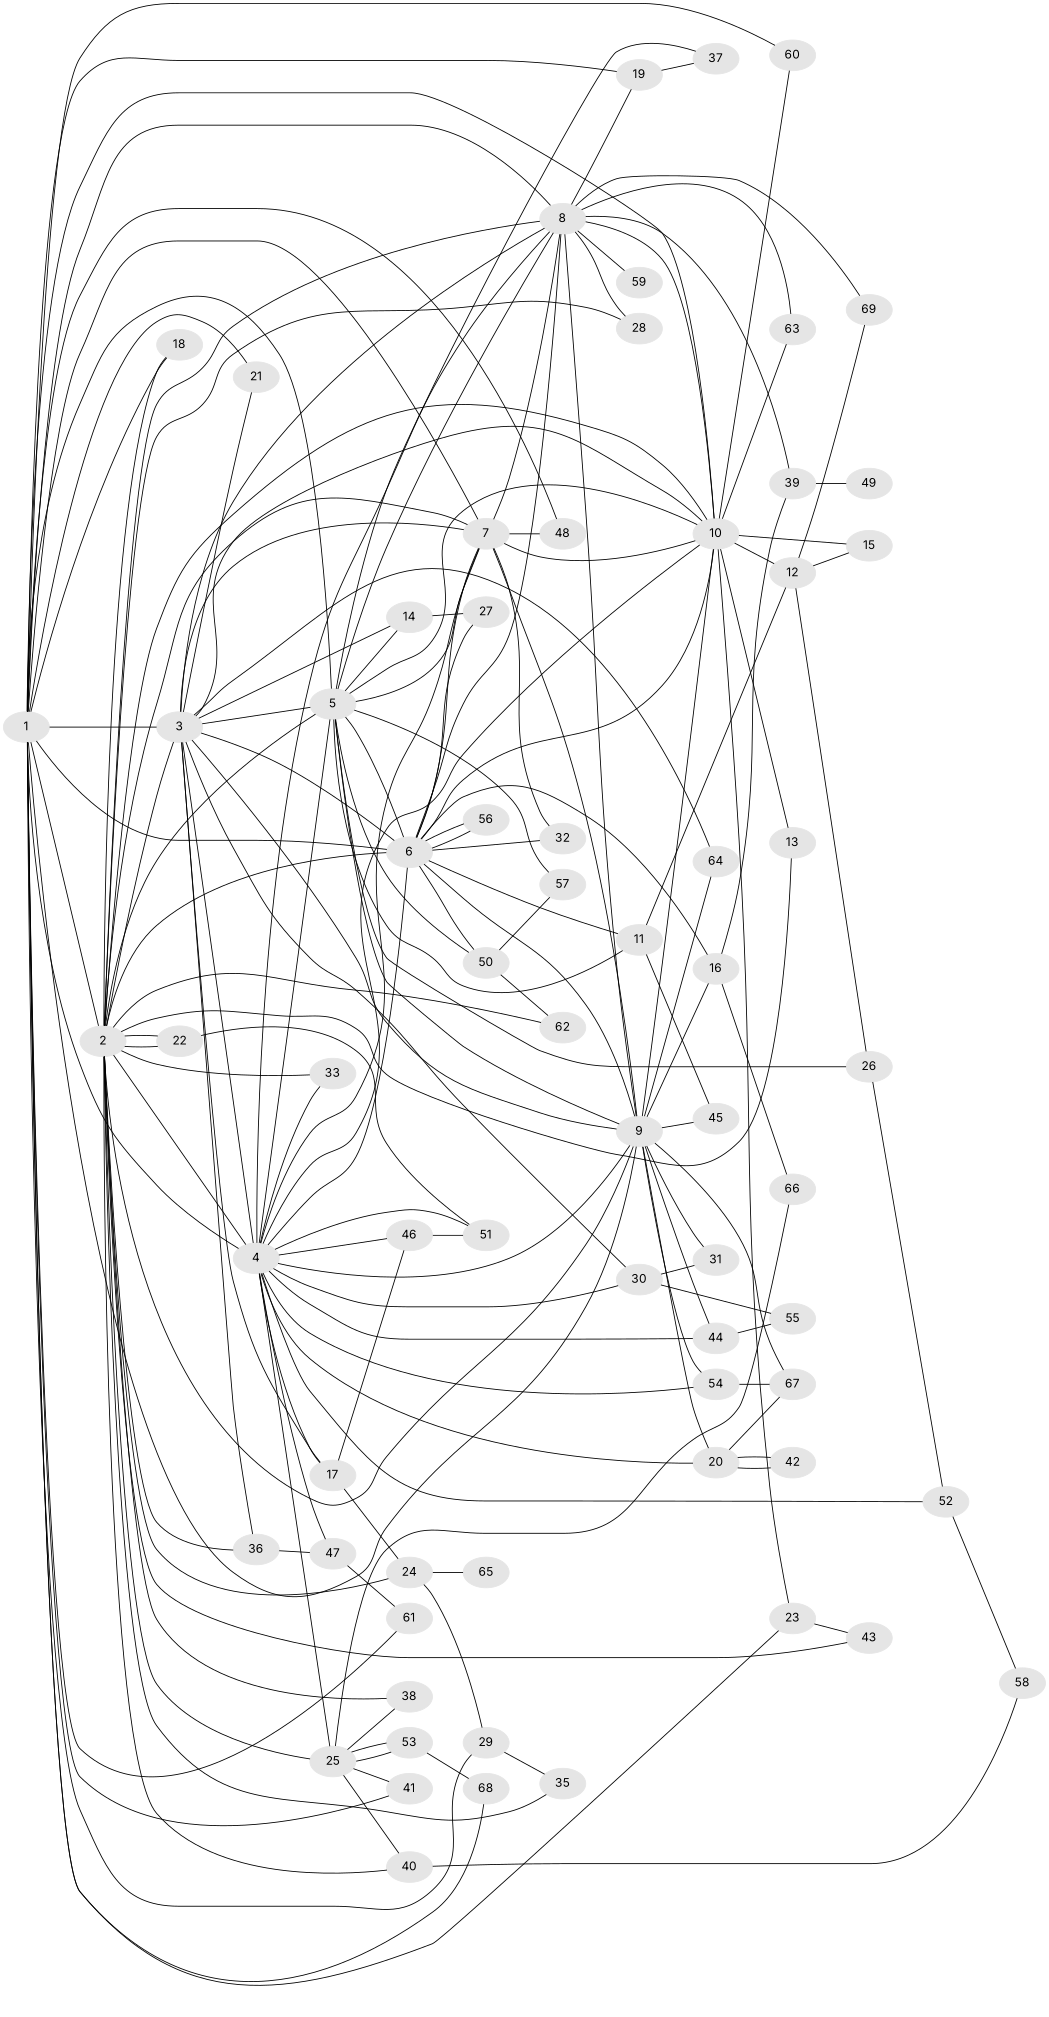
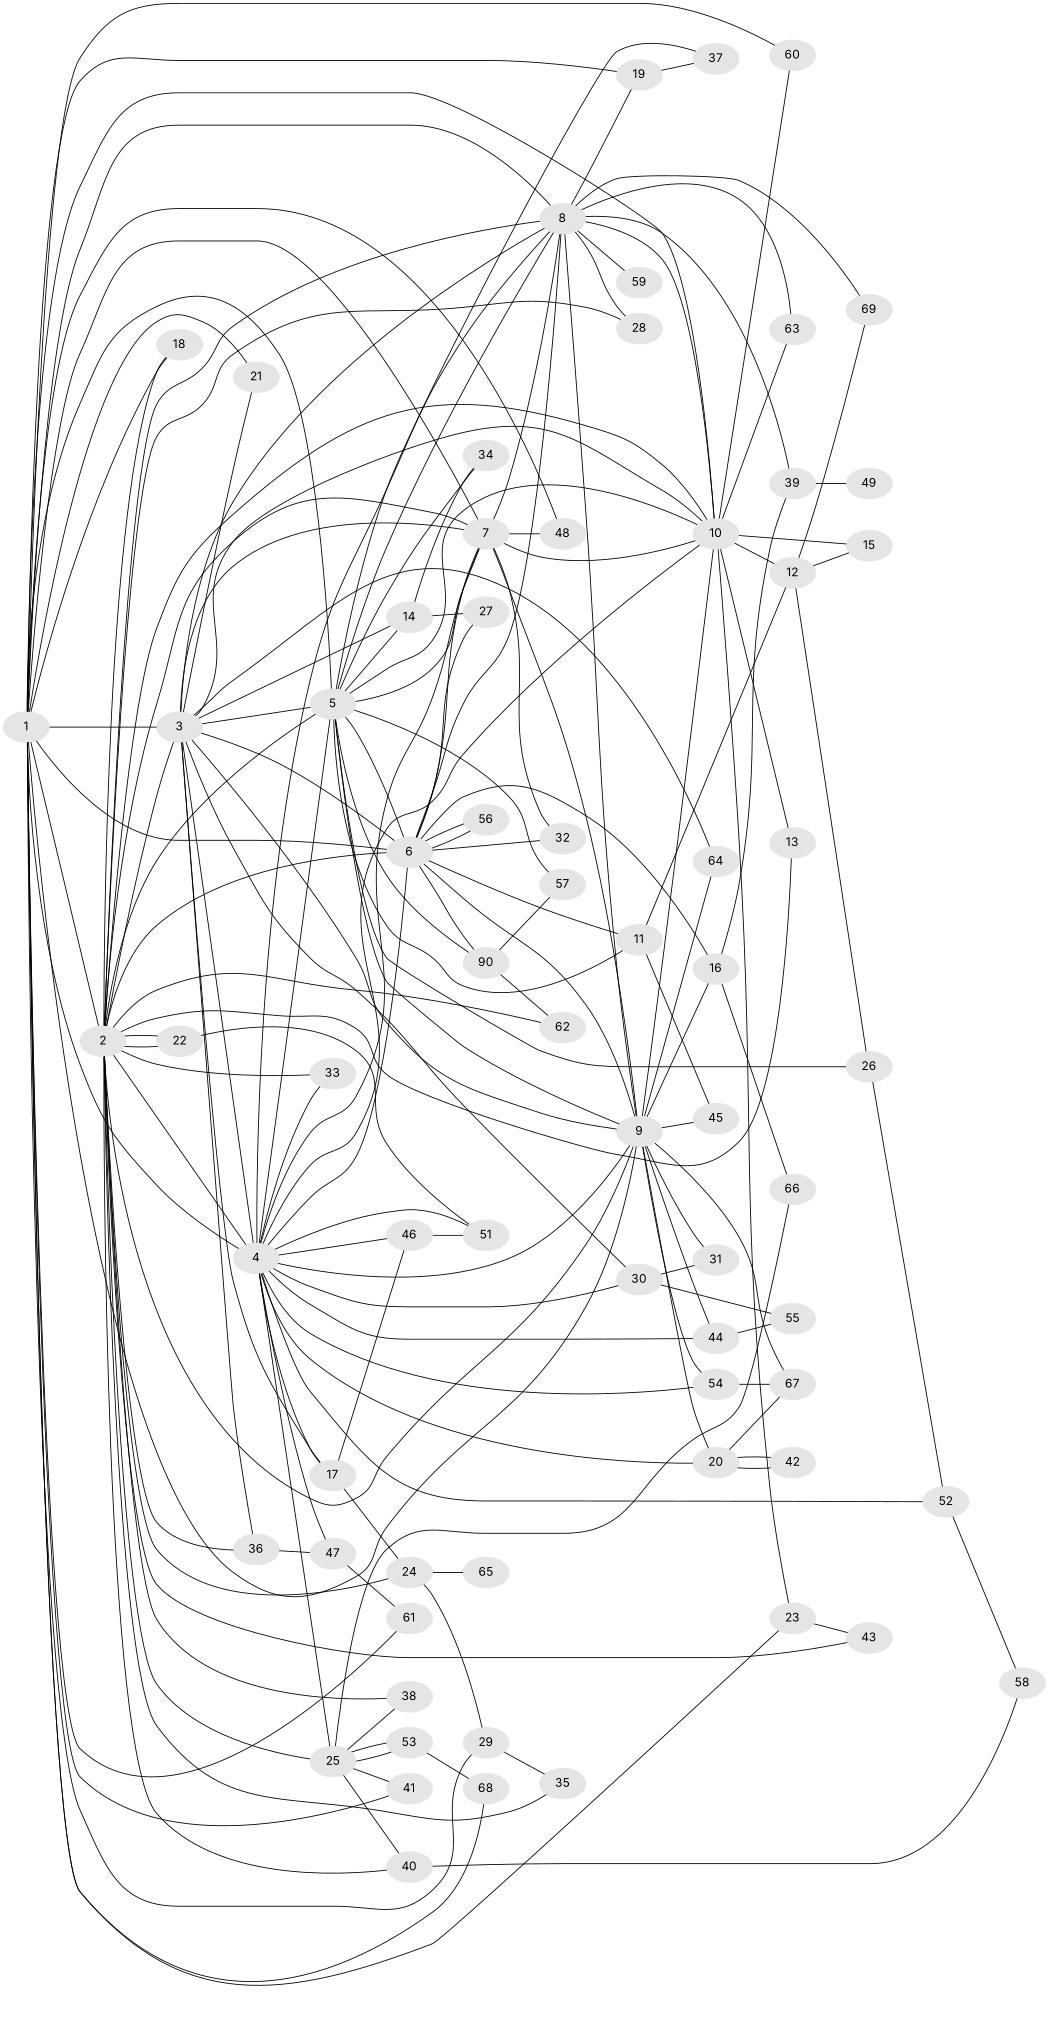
node "34": added
edge "10" -- "6": removed
node "50": label "50" -> "90"
